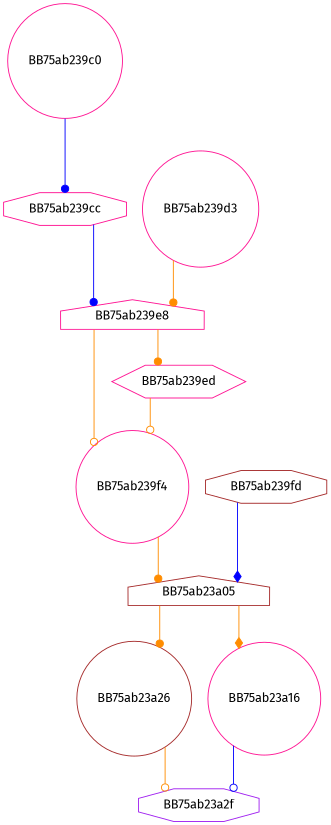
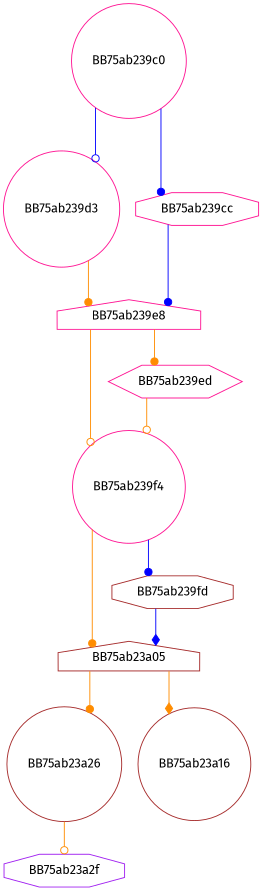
edge "BB75ab239c0" -> "BB75ab239d3": added
edge "BB75ab239f4" -> "BB75ab239fd": added
node "BB75ab23a16": color deeppink -> brown
edge "BB75ab23a16" -> "BB75ab23a2f": removed
